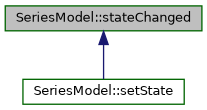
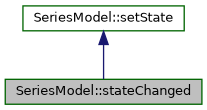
edge "SeriesModel::setState" -> "SeriesModel::stateChanged": reversed
